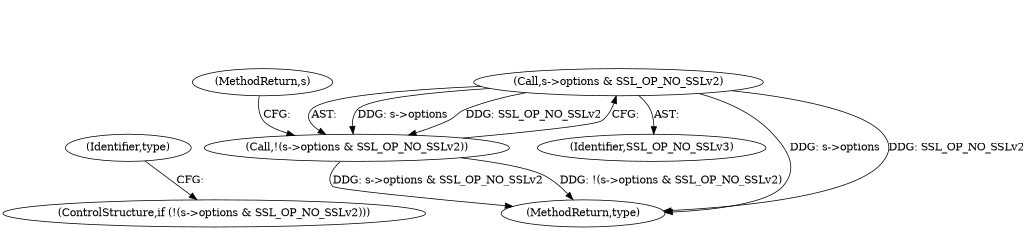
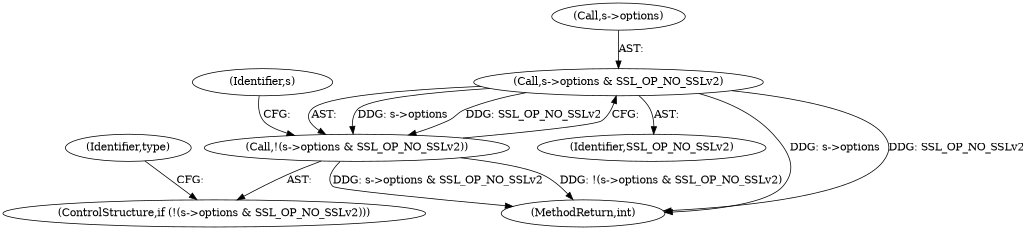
node "(Call,s->options)": added
node "(MethodReturn,s)": label "(MethodReturn,s)" -> "(Identifier,s)"
node "(Identifier,SSL_OP_NO_SSLv3)": label "(Identifier,SSL_OP_NO_SSLv3)" -> "(Identifier,SSL_OP_NO_SSLv2)"
edge "(Call,!(s->options & SSL_OP_NO_SSLv2))" -> "(ControlStructure,if (!(s->options & SSL_OP_NO_SSLv2)))": added, label "AST:"
node "(MethodReturn,type)": label "(MethodReturn,type)" -> "(MethodReturn,int)"
